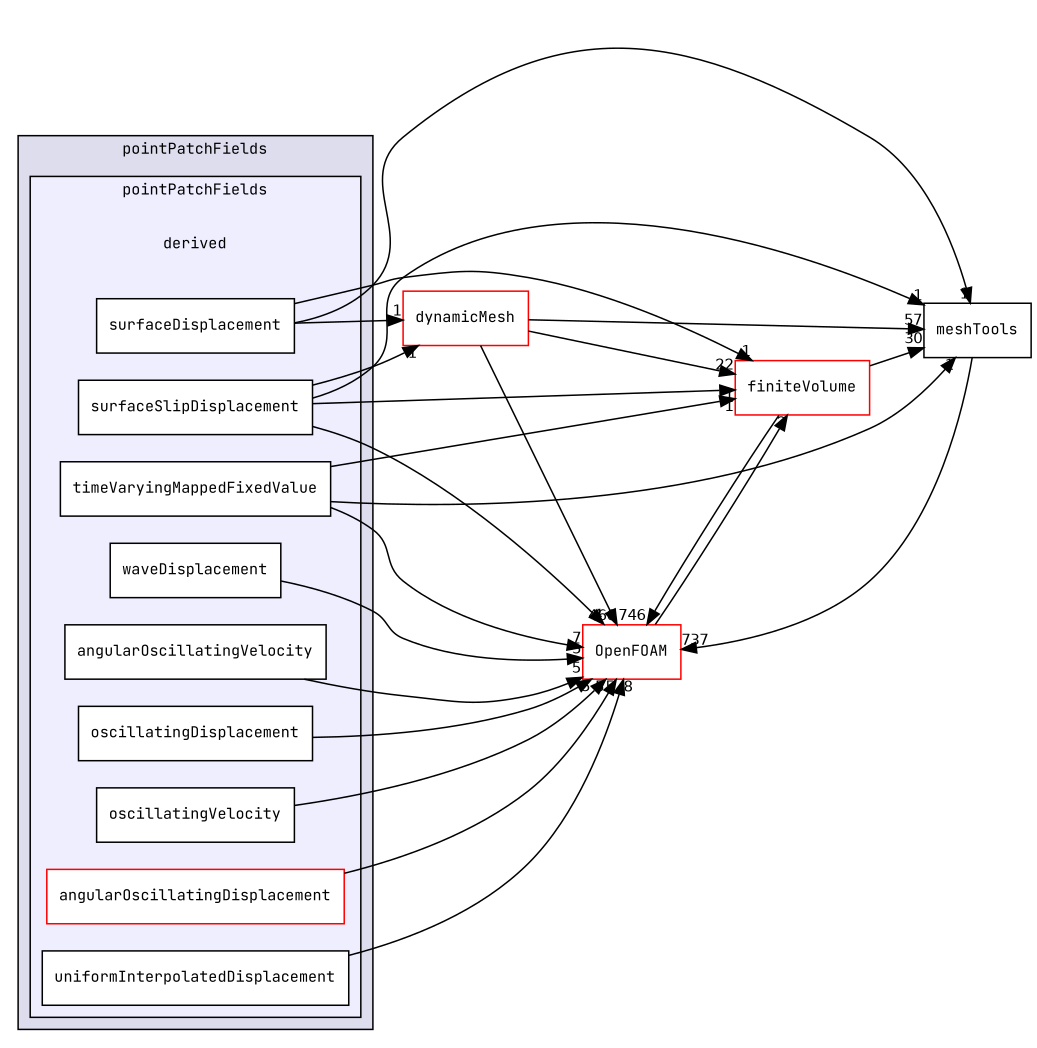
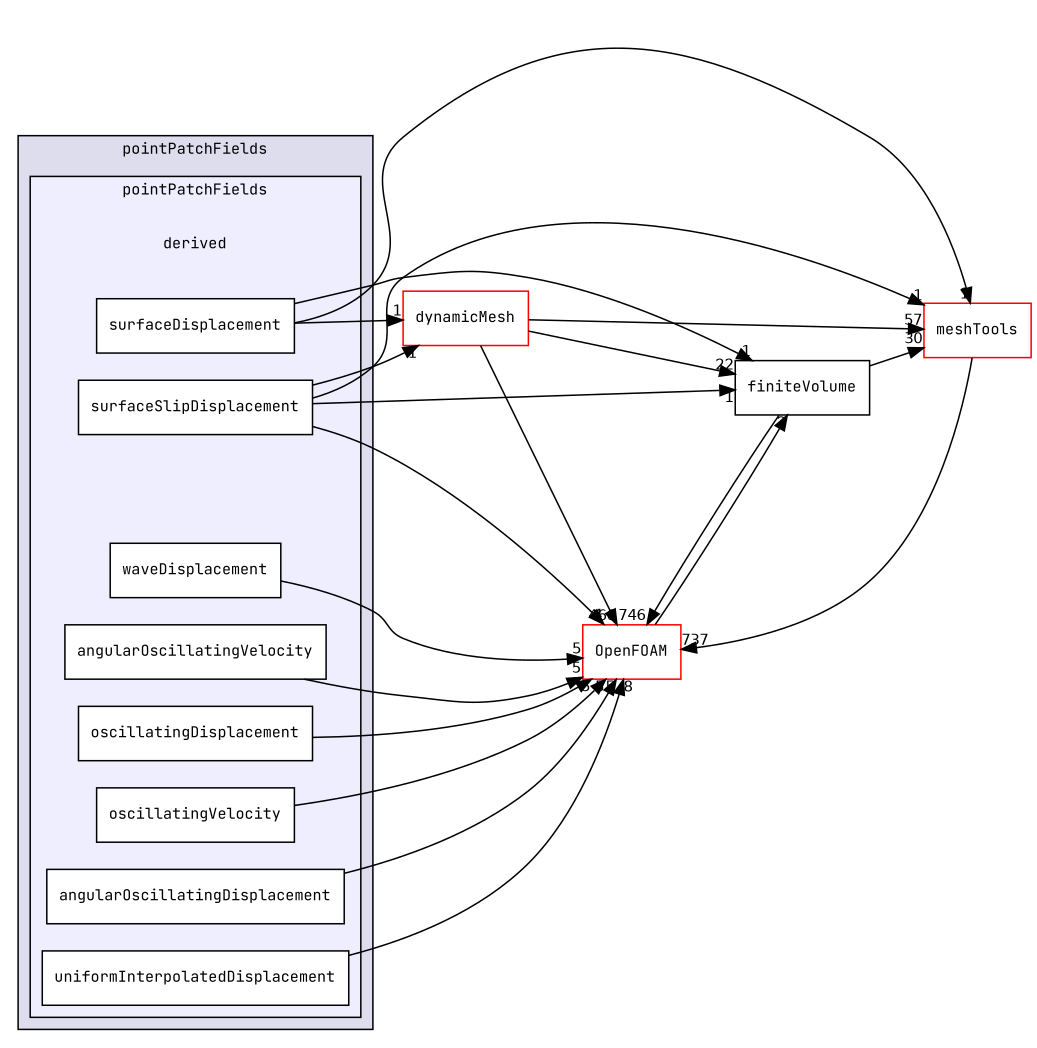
node "meshTools": color black -> red
node "finiteVolume": color red -> black
node "timeVaryingMappedFixedValue": removed
node "angularOscillatingDisplacement": color red -> black
